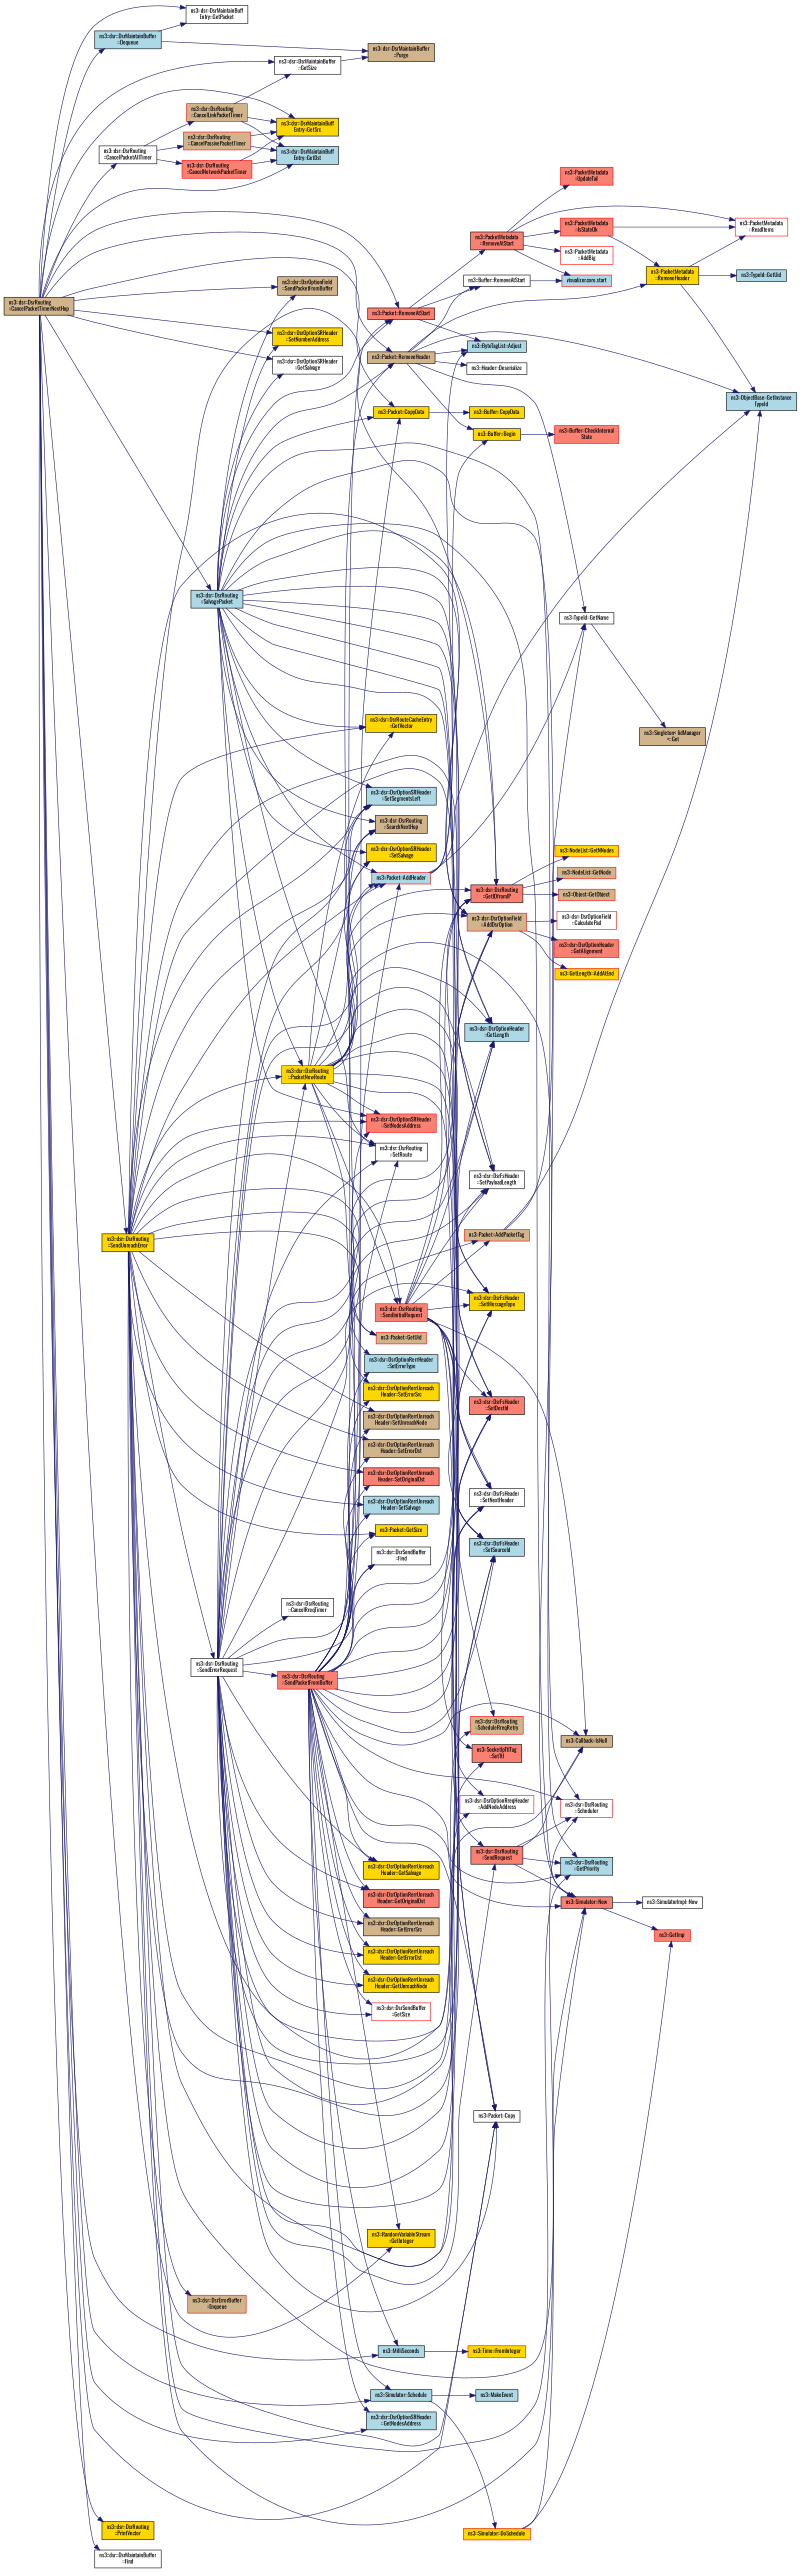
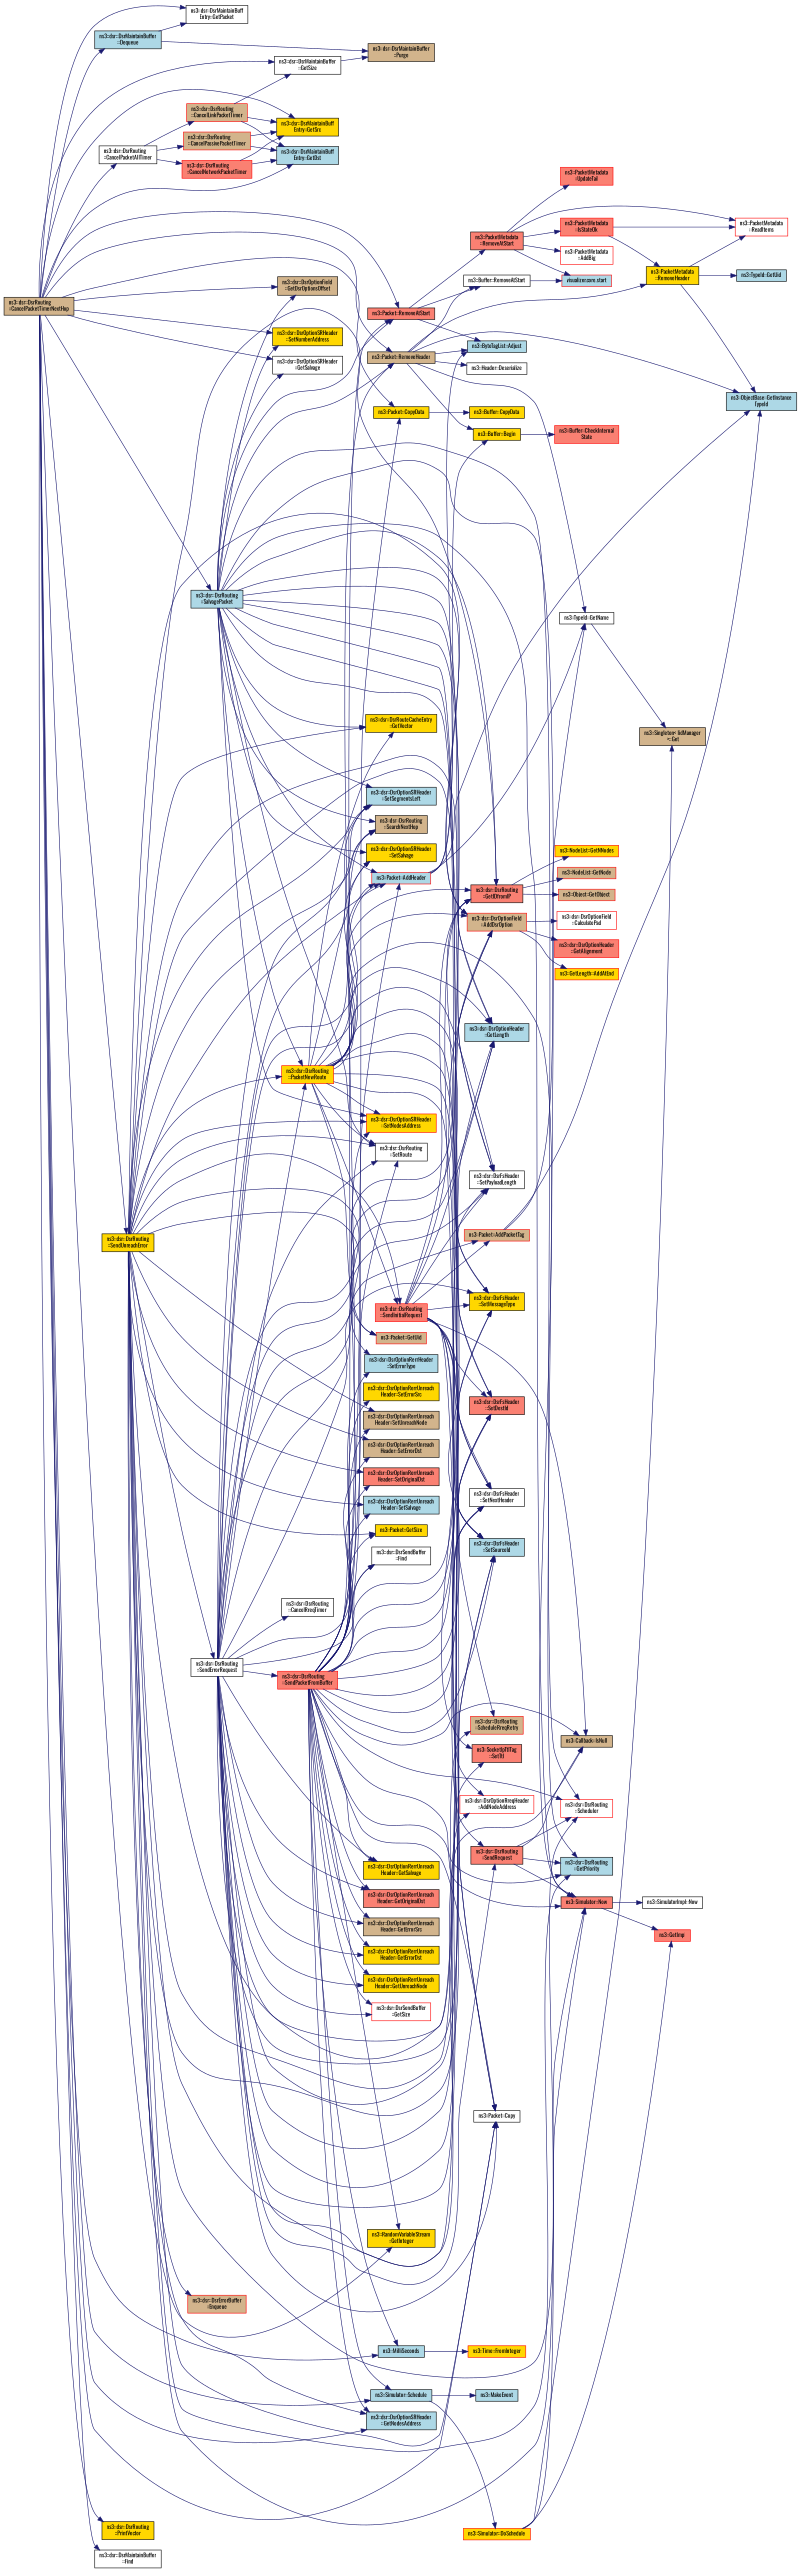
node "ns3::dsr::DsrOptionField ::SendPacketFromBuffer": label "ns3::dsr::DsrOptionField ::SendPacketFromBuffer" -> "ns3::dsr::DsrOptionField ::GetDsrOptionsOffset"
edge "ns3::dsr::DsrRouting ::SalvagePacket" -> "ns3::Packet::CopyData": removed
node "ns3::dsr::DsrOptionSRHeader ::SetNodesAddress": fillcolor salmon -> gold
edge "ns3::dsr::DsrRouting ::SendUnreachError" -> "ns3::dsr::DsrOptionRerrUnreach Header::SetErrorSrc": now "ns3::dsr::DsrRouting ::SendUnreachError" -> "ns3::dsr::DsrOptionSRHeader ::GetNodesAddress"
edge "ns3::Simulator::DoSchedule" -> "ns3::Singleton< IidManager >::Get": added
